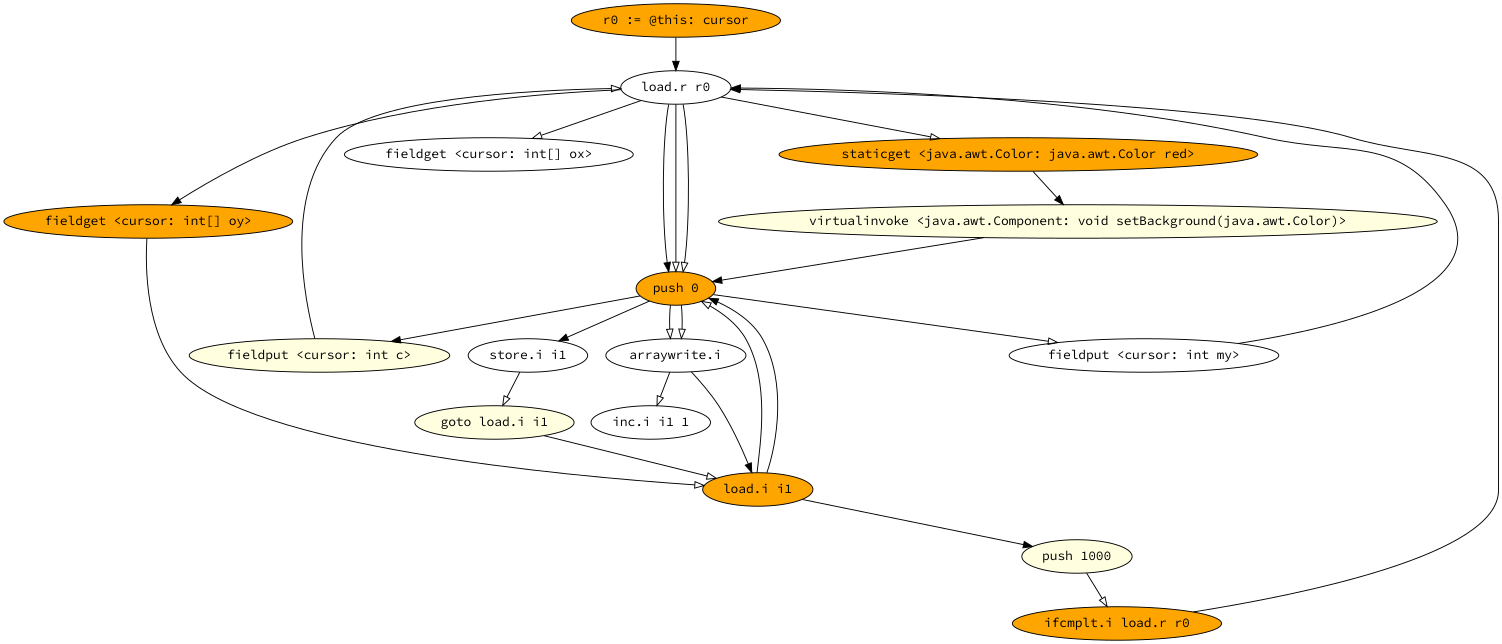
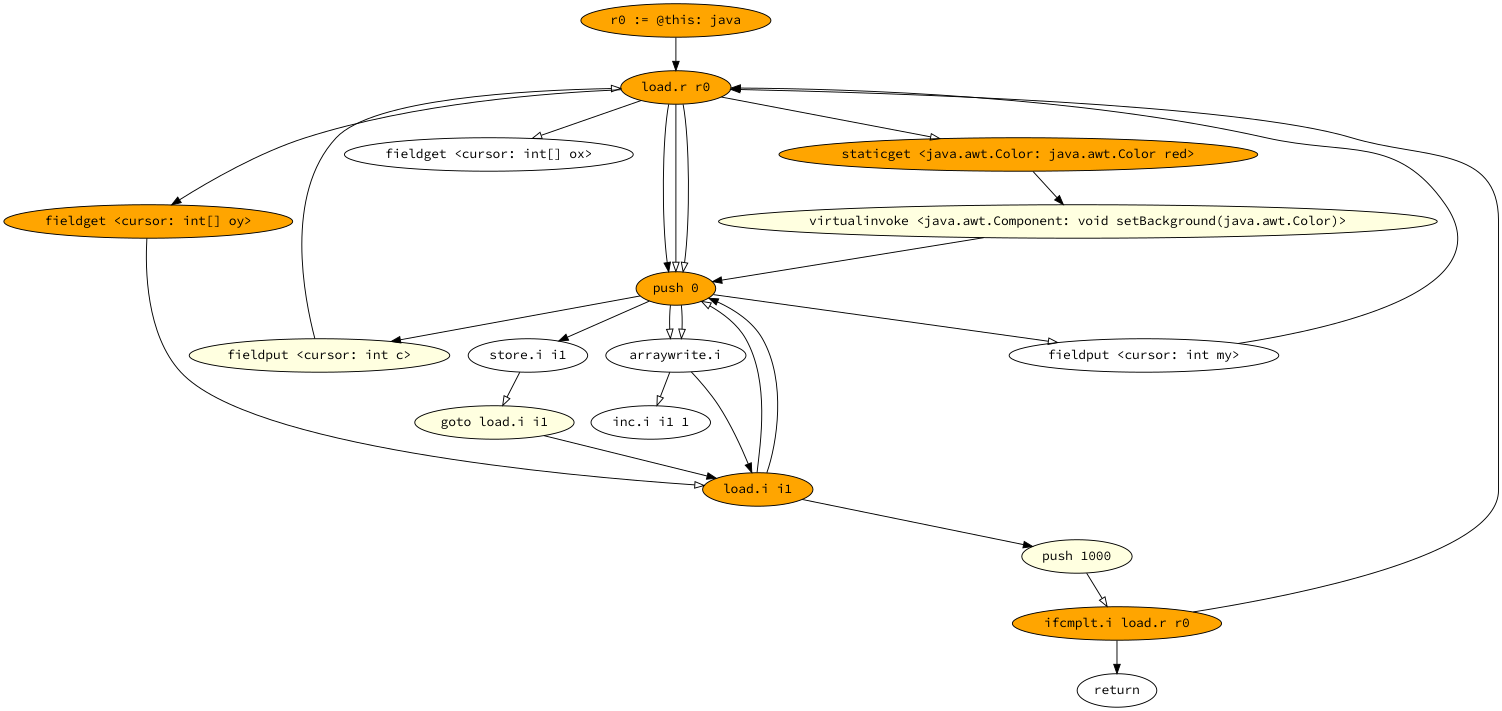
node "r0 := @this: cursor": label "r0 := @this: cursor" -> "r0 := @this: java"
node "load.r r0": fillcolor white -> orange
edge "goto load.i i1" -> "load.i i1": arrowhead onormal -> normal
node "return": added
